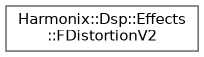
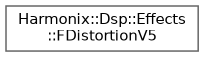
node "Harmonix::Dsp::Effects ::FDistortionV2": label "Harmonix::Dsp::Effects ::FDistortionV2" -> "Harmonix::Dsp::Effects ::FDistortionV5"
